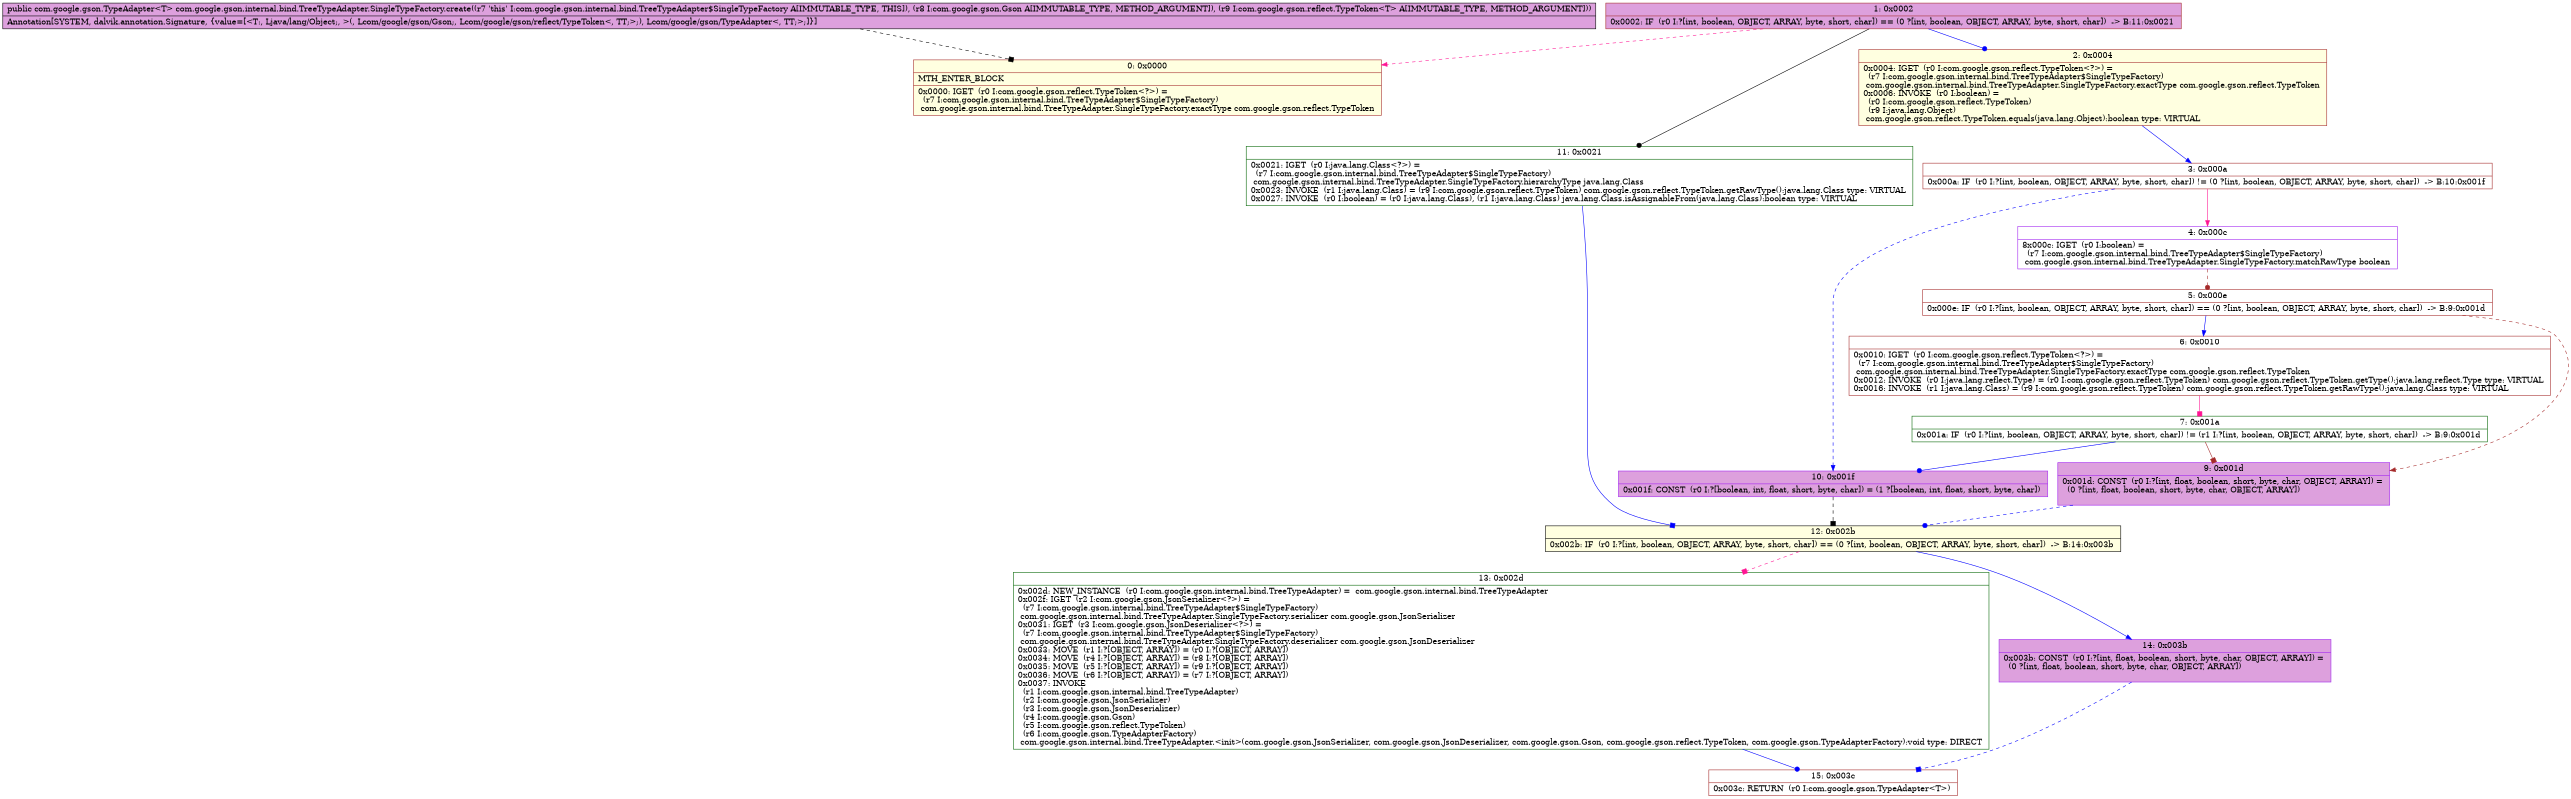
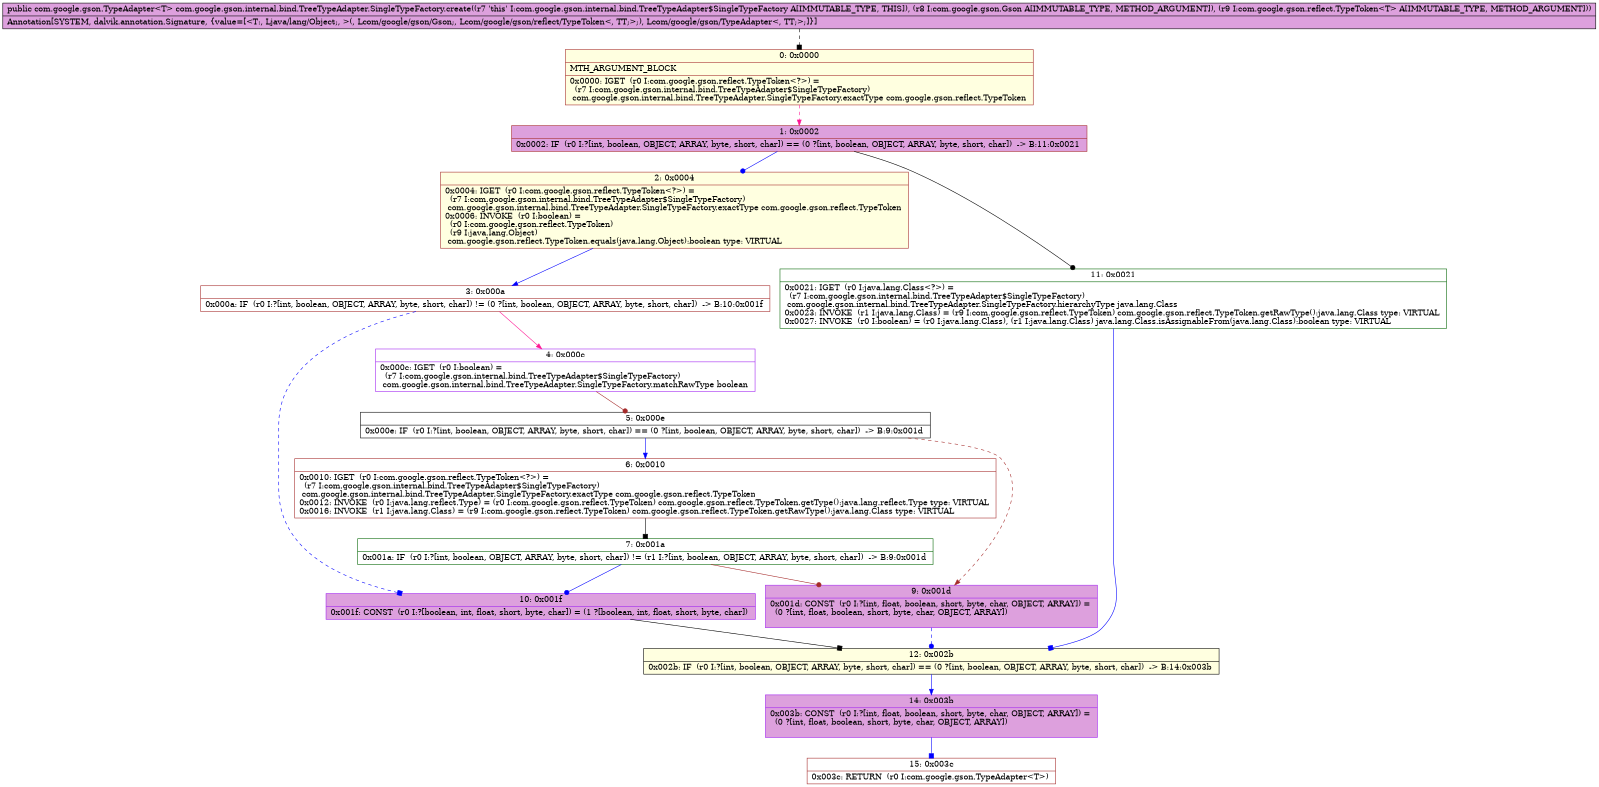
edge "1: 0x0002" -> "0: 0x0000": reversed
node "0: 0x0000": text "MTH_ENTER_BLOCK" -> "MTH_ARGUMENT_BLOCK"
node "4: 0x000c": text "8x000c: IGET  (r0 I:boolean) =" -> "0x000c: IGET  (r0 I:boolean) ="
edge "3: 0x000a" -> "10: 0x001f": arrowhead normal -> box
edge "4: 0x000c" -> "5: 0x000e": style dashed -> solid
node "5: 0x000e": color brown -> black
edge "6: 0x0010" -> "7: 0x001a": color deeppink -> black
edge "7: 0x001a" -> "9: 0x001d": arrowhead box -> dot
edge "10: 0x001f" -> "12: 0x002b": style dashed -> solid
node "13: 0x002d": removed
edge "14: 0x003b" -> "15: 0x003c": style dashed -> solid
